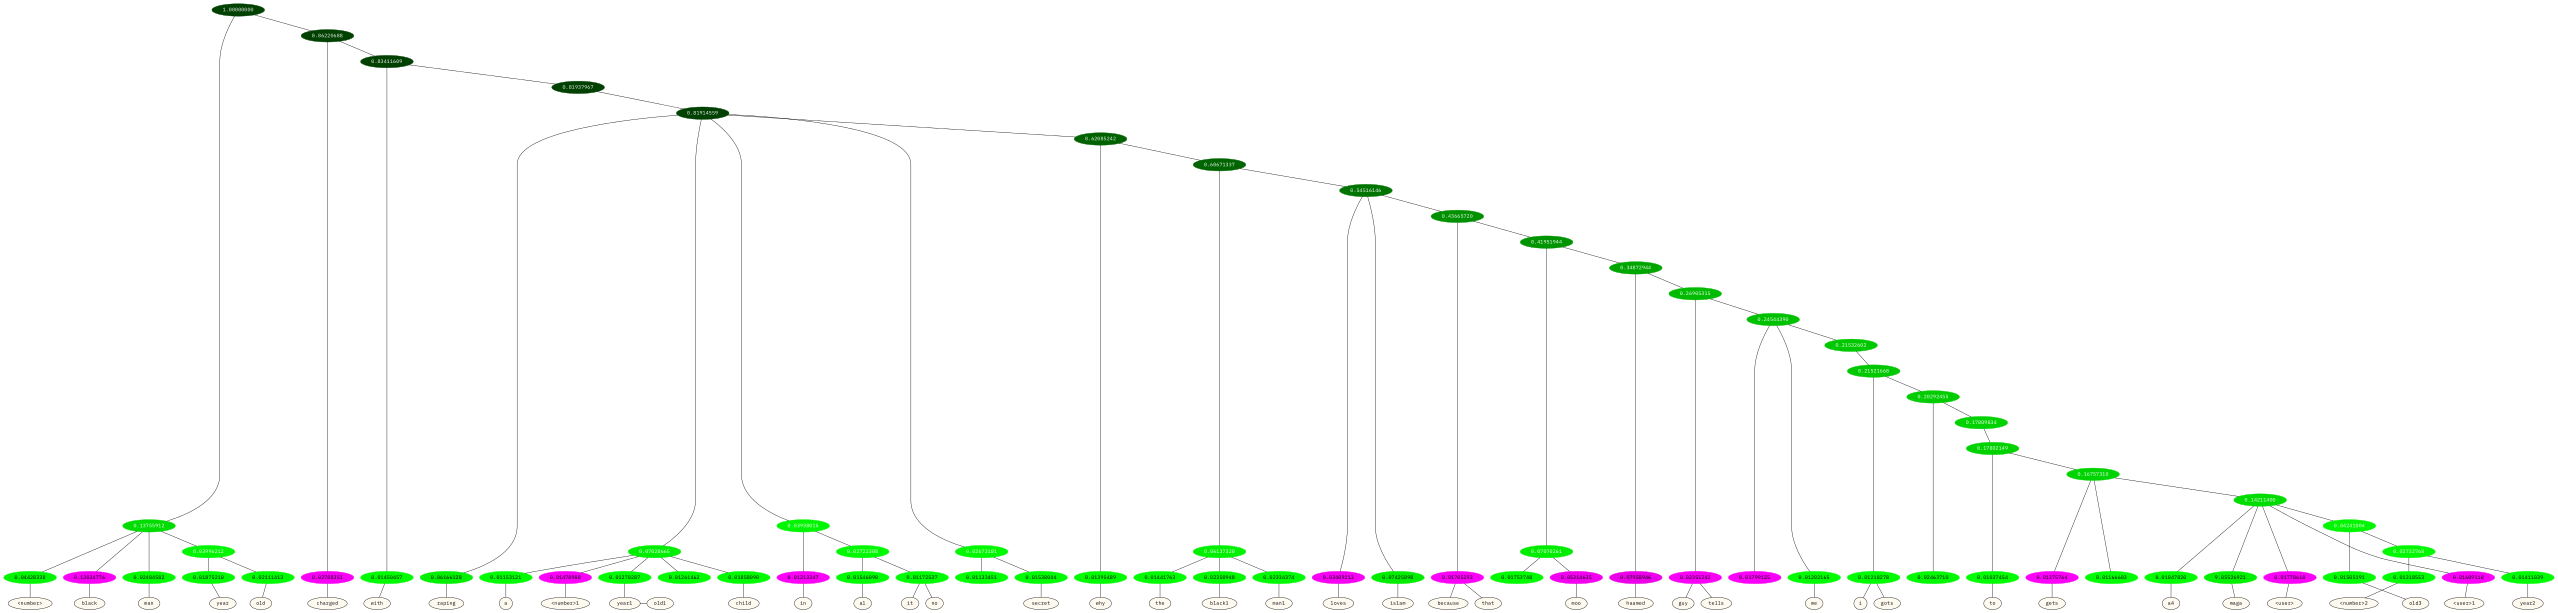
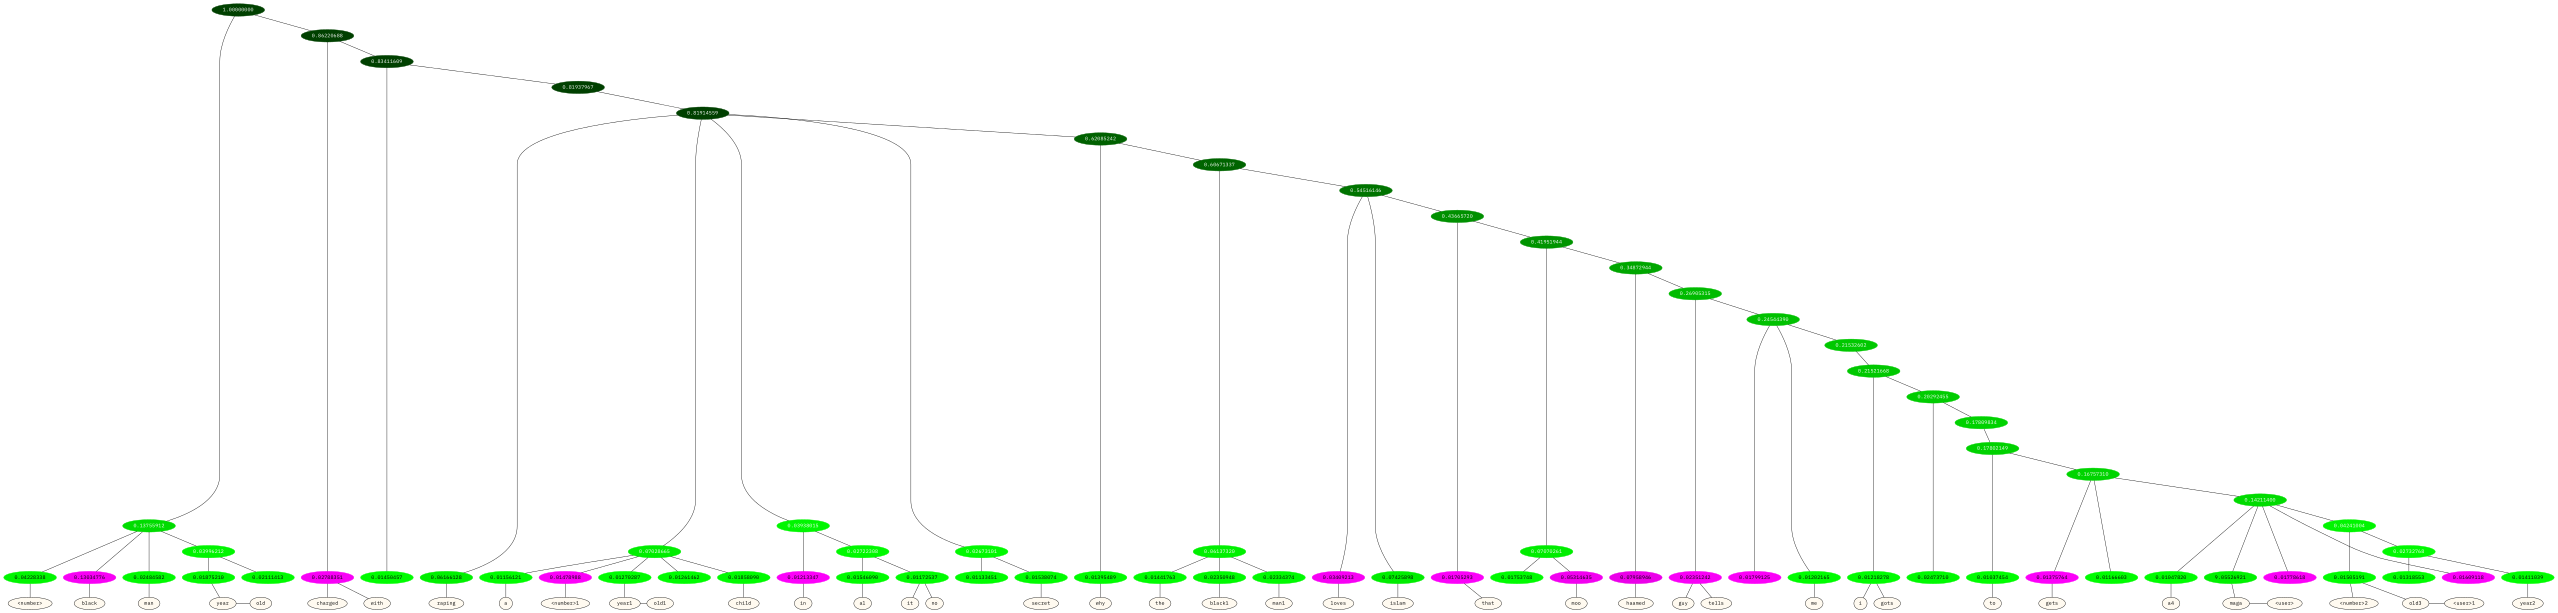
node "0.04428338": label "0.04428338" -> "0.04228338"
node "0.01153121": label "0.01153121" -> "0.01156121"
node "0.01538044": label "0.01538044" -> "0.01538074"
node "0.02463710": label "0.02463710" -> "0.02473710"
edge "0.02111413" -- "old": now "year" -- "old"
edge "0.01450457" -- "with": now "0.02788351" -- "with"
edge "0.01778618" -- "<user>": now "maga" -- "<user>"
edge "0.01609118" -- "<user>1": now "old3" -- "<user>1"
edge "0.01318553" -- "<number>2": now "0.01505191" -- "<number>2"
node "because": removed
